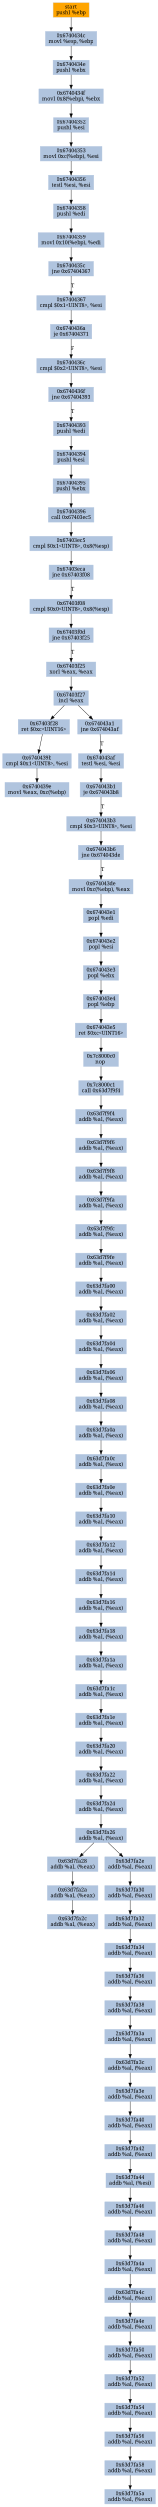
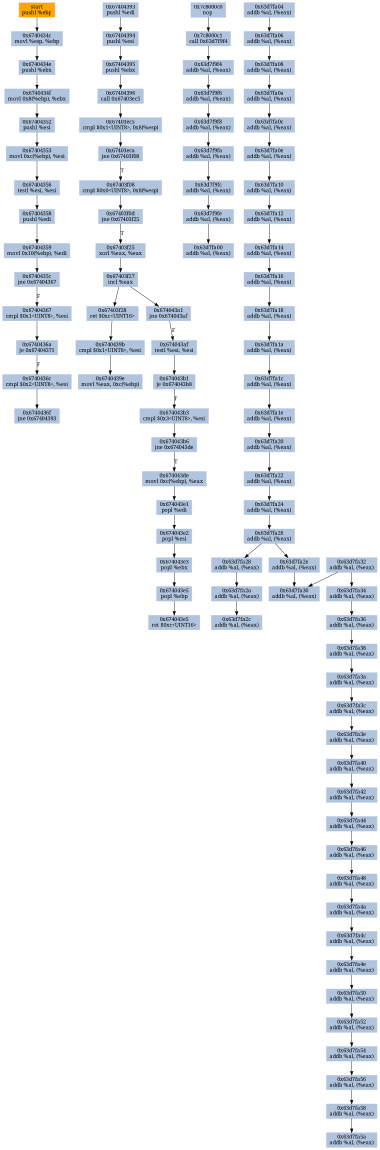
edge "0x6740435c jne 0x67404367" -> "0x67404367 cmpl $0x1<UINT8>, %esi": label "T" -> "F"
edge "0x6740436f jne 0x67404393" -> "0x67404393 pushl %edi": removed, label "T"
edge "0x674043a1 jne 0x674043af" -> "0x674043af testl %esi, %esi": label "T" -> "F"
edge "0x674043b1 je 0x674043b8" -> "0x674043b3 cmpl $0x3<UINT8>, %esi": label "T" -> "F"
node "0x674043e4 popl %ebp": label "0x674043e4 popl %ebp" -> "0x674043e5 popl %ebp"
edge "0x674043e5 ret $0xc<UINT16>" -> "0x7c8000c0 nop": removed
node "0x63d7fa02 addb %al, (%eax)": removed
edge "0x63d7fa30 addb %al, (%eax)" -> "0x63d7fa32 addb %al, (%eax)": reversed
node "2x63d7fa3a addb %al, (%eax)": label "2x63d7fa3a addb %al, (%eax)" -> "0x63d7fa3a addb %al, (%eax)"
node "0x63d7fa44 addb %al, (%esi)": label "0x63d7fa44 addb %al, (%esi)" -> "0x63d7fa44 addb %al, (%eax)"
